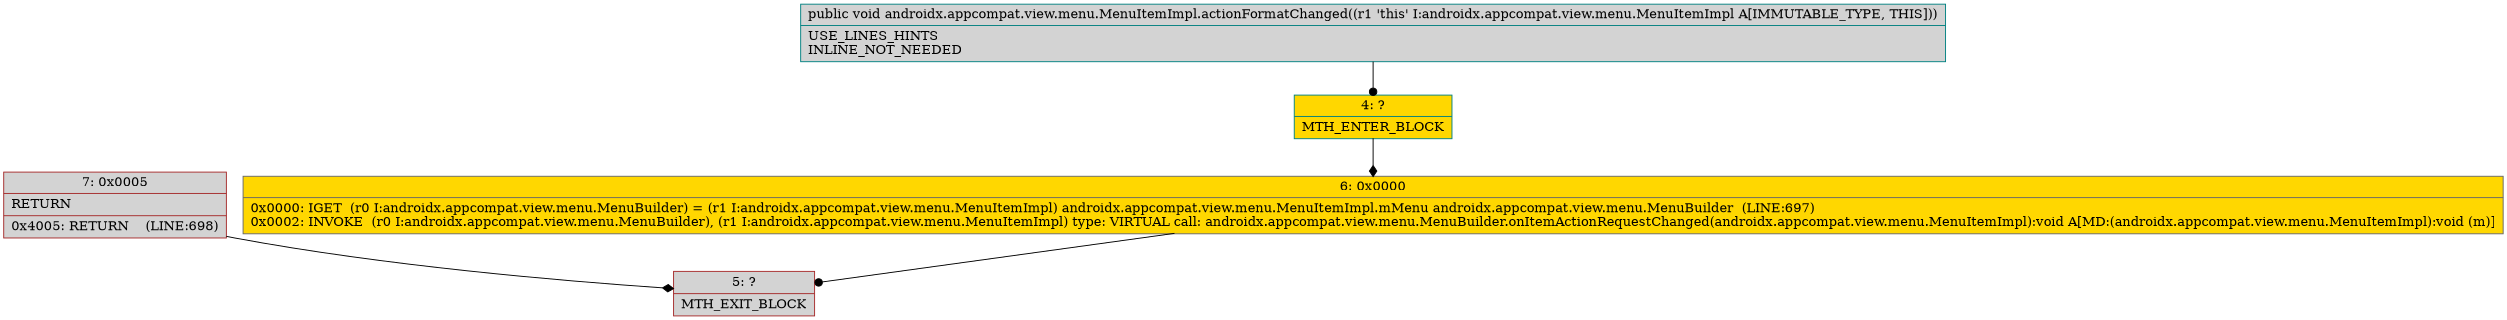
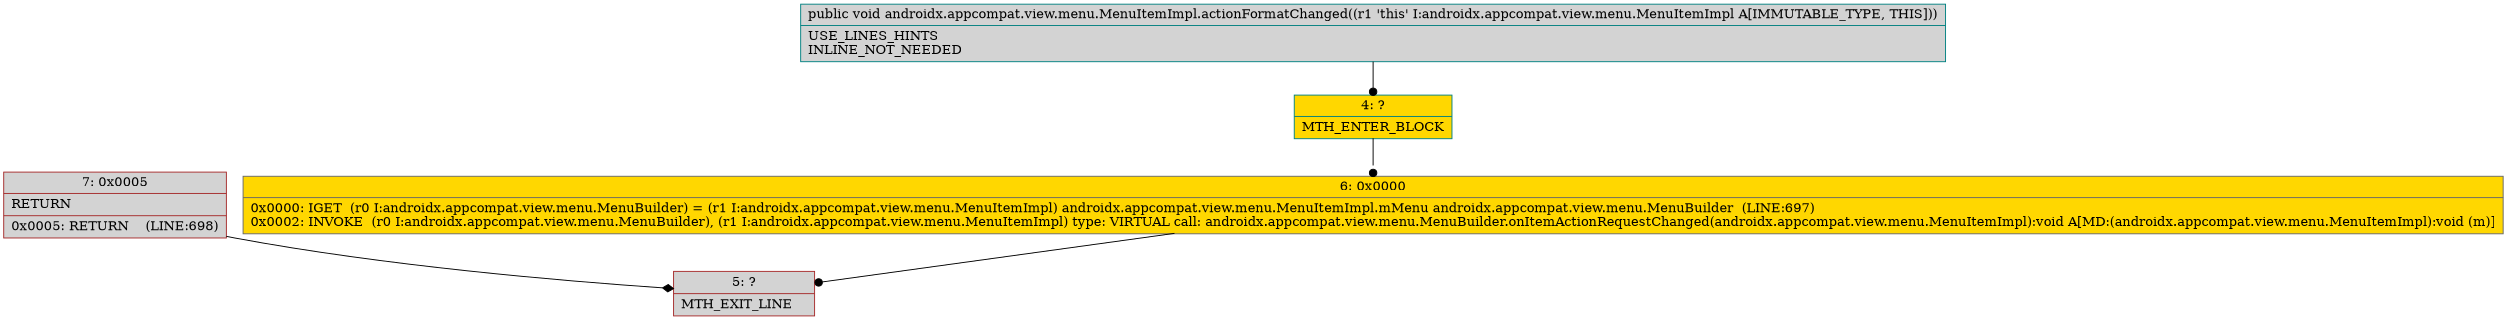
edge "4: ?" -> "6: 0x0000": arrowhead diamond -> dot
node "7: 0x0005": text "0x4005: RETURN    (LINE:698)" -> "0x0005: RETURN    (LINE:698)"
node "5: ?": text "MTH_EXIT_BLOCK" -> "MTH_EXIT_LINE"
